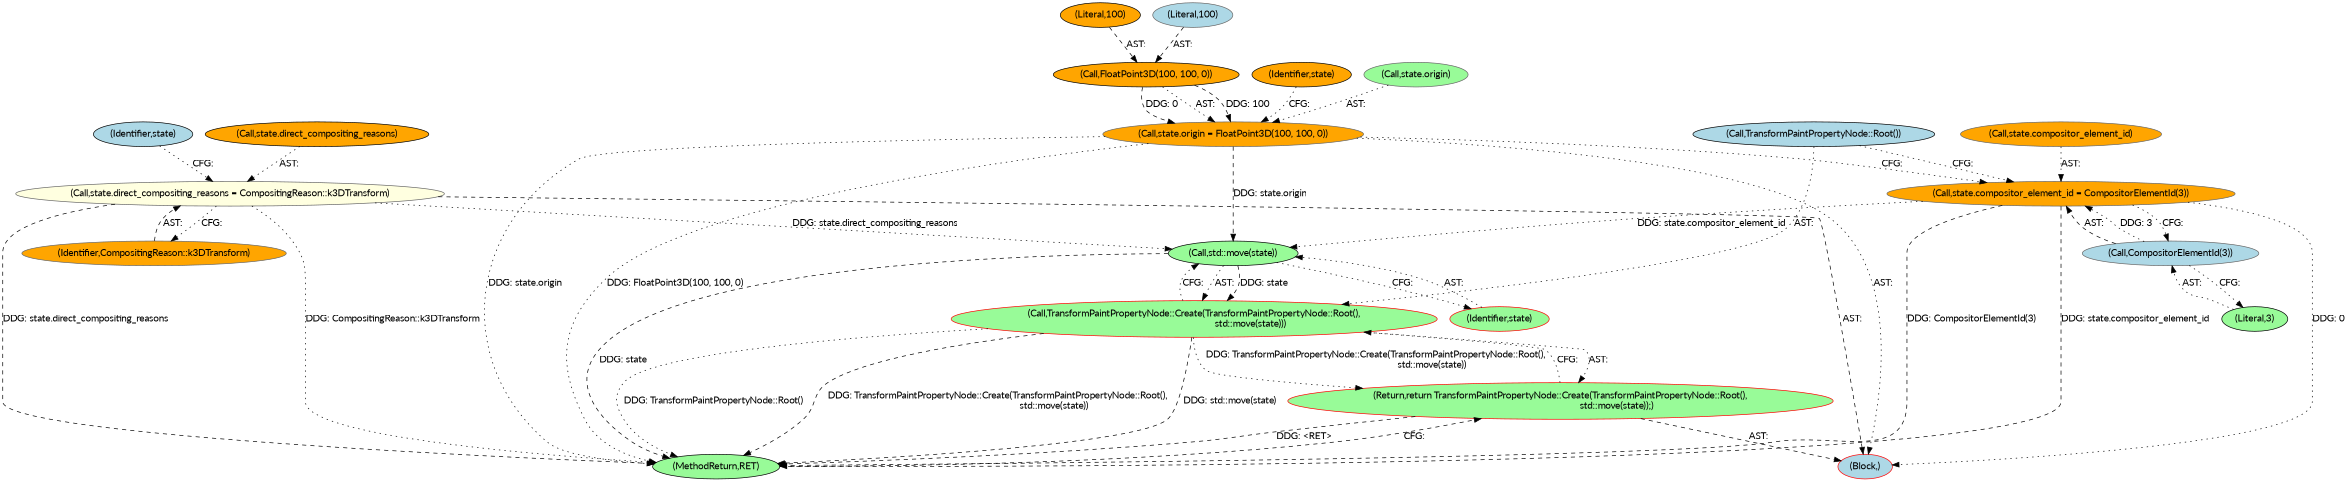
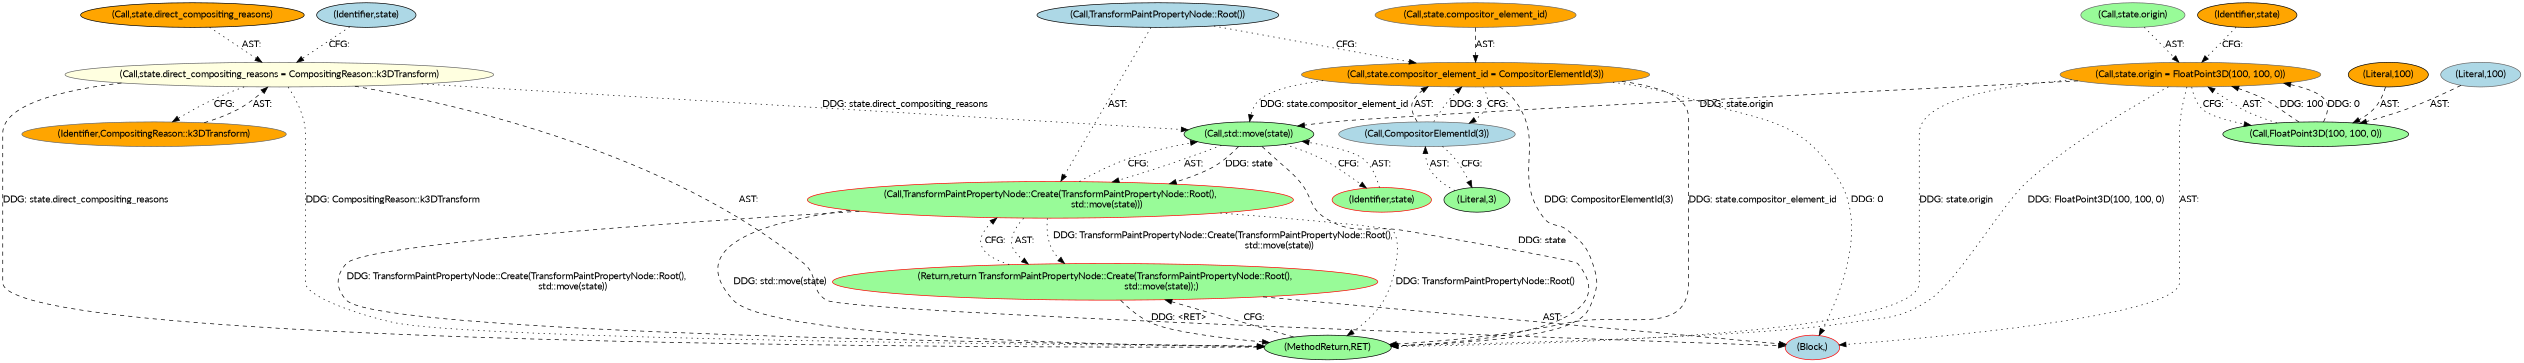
node "(Call,FloatPoint3D(100, 100, 0))": fillcolor orange -> palegreen
edge "(Call,state.origin = FloatPoint3D(100, 100, 0))" -> "(Call,state.compositor_element_id = CompositorElementId(3))": now "(Call,state.origin = FloatPoint3D(100, 100, 0))" -> "(Call,FloatPoint3D(100, 100, 0))"
edge "(Call,state.compositor_element_id)" -> "(Call,state.compositor_element_id = CompositorElementId(3))": style dotted -> dashed
